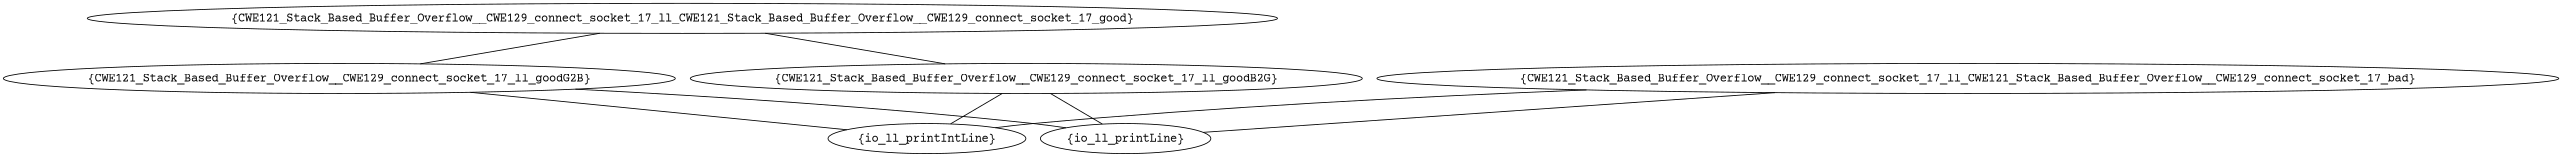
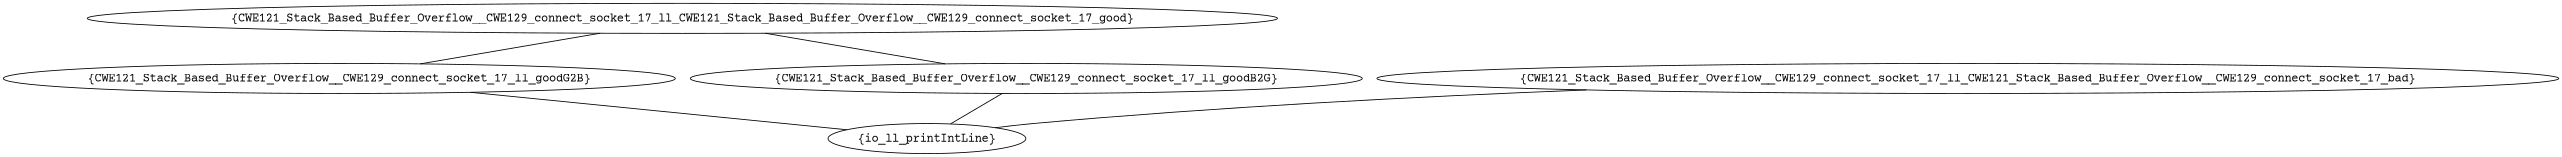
node "{io_ll_printLine}": removed
